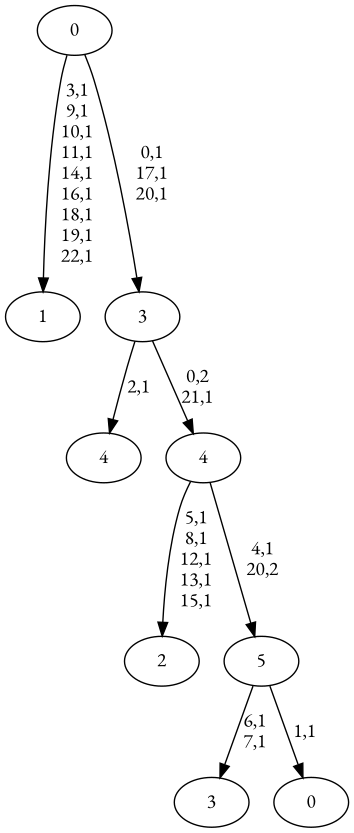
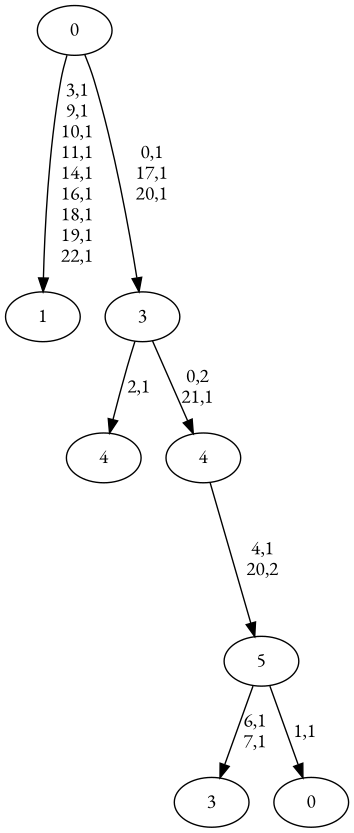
node "2": removed
